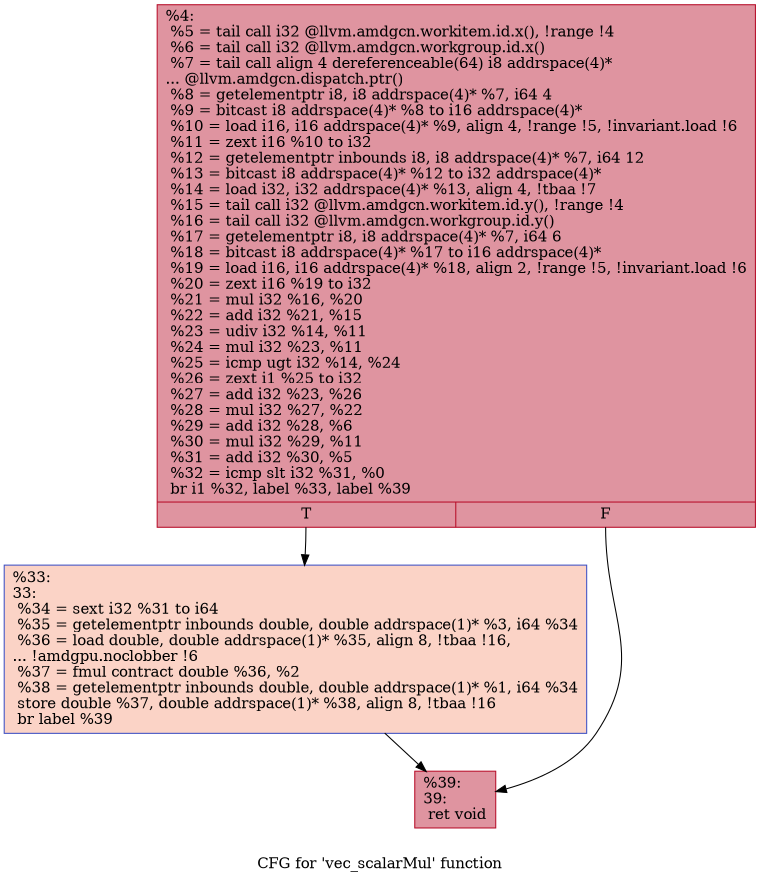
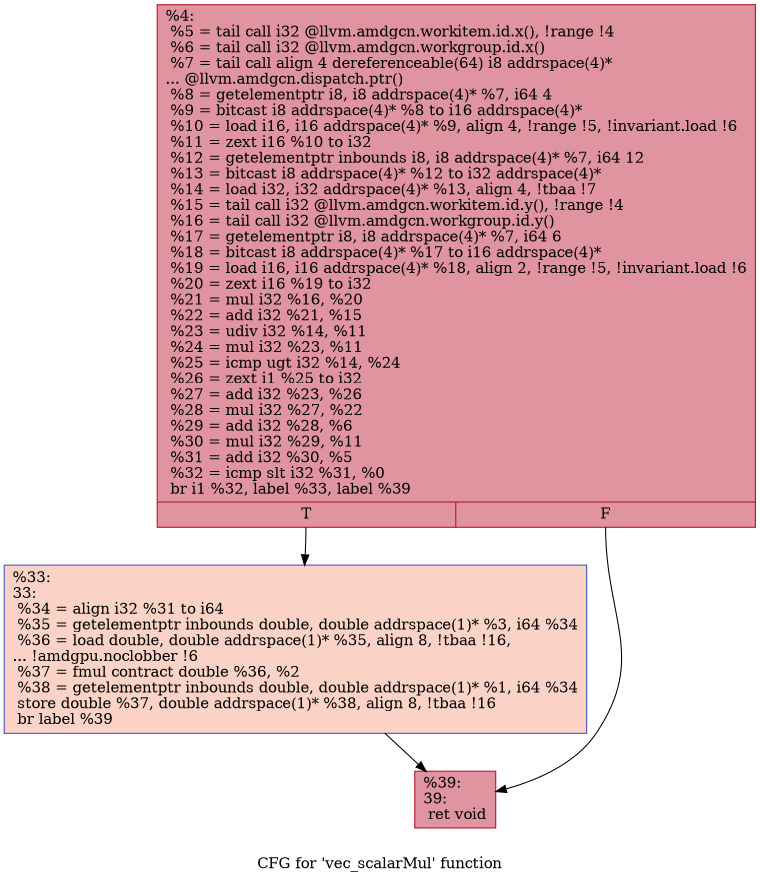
node "%33:": text "%34 = sext i32 %31 to i64" -> "%34 = align i32 %31 to i64"
